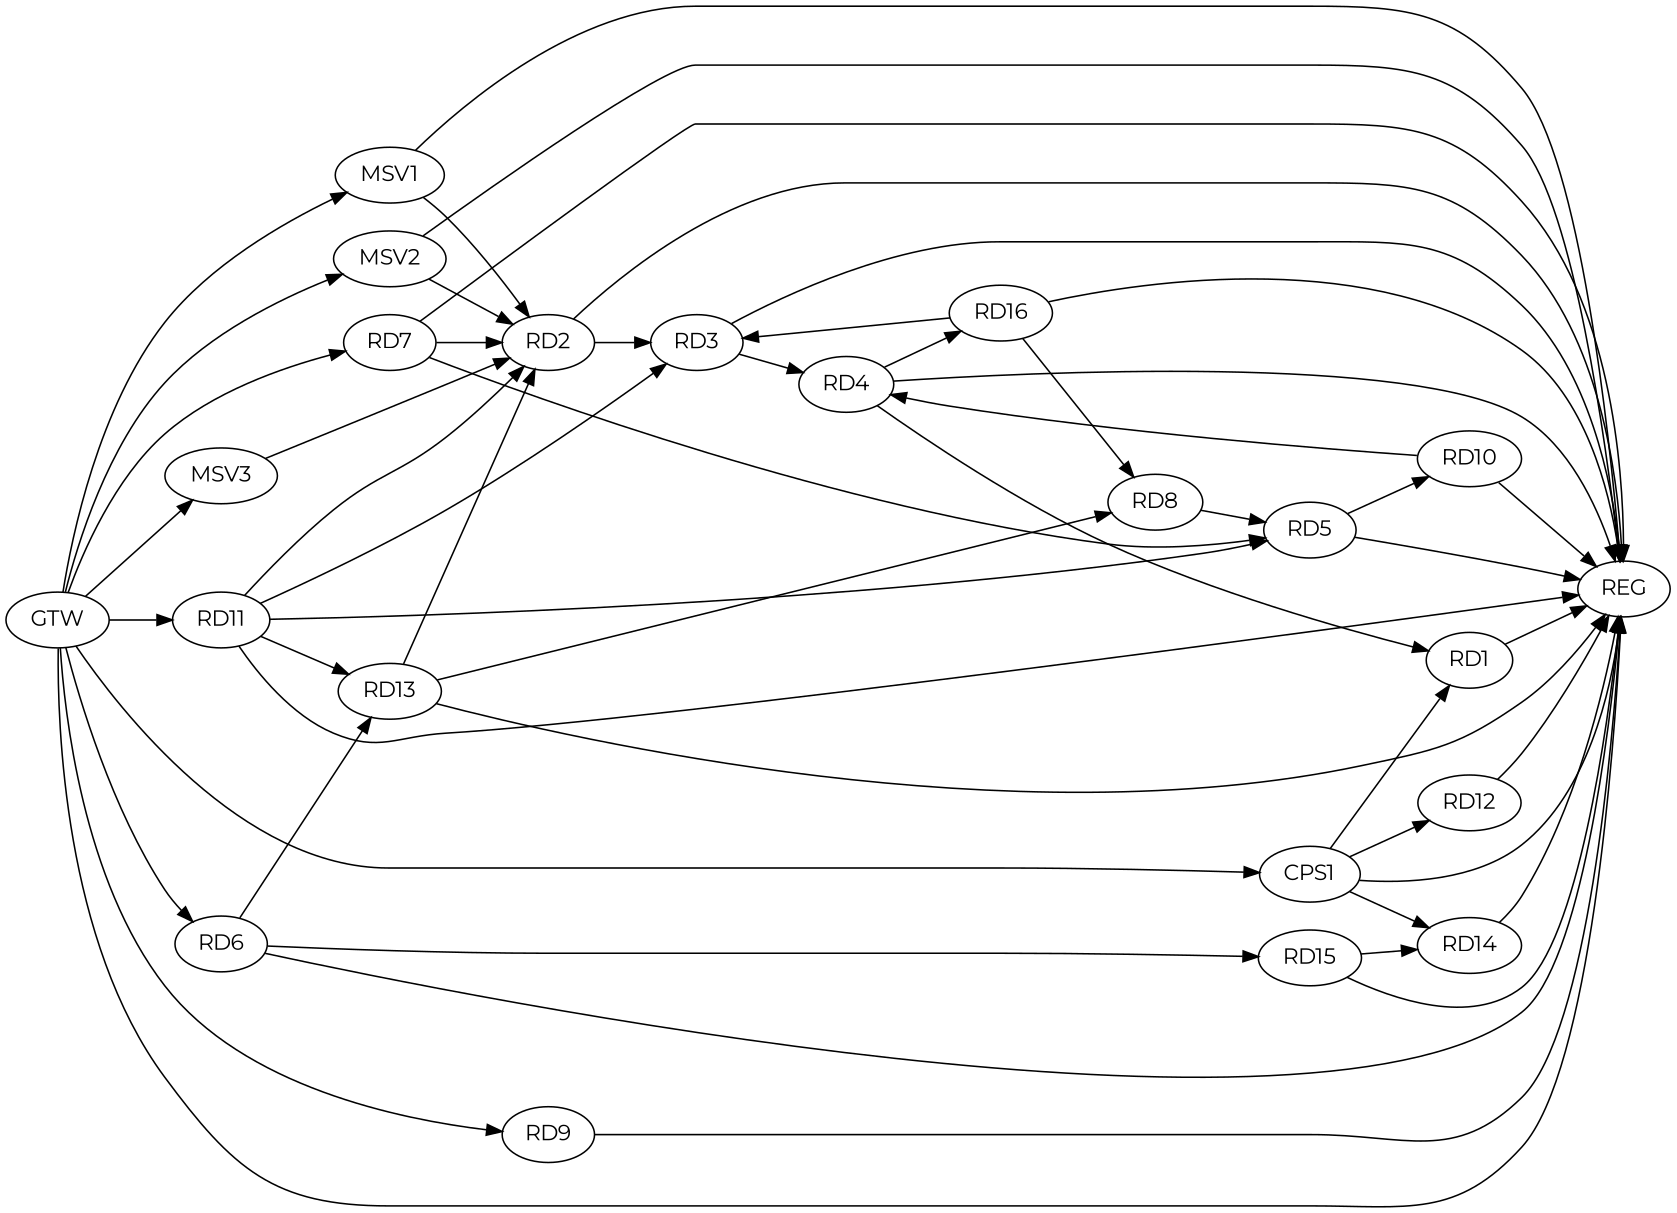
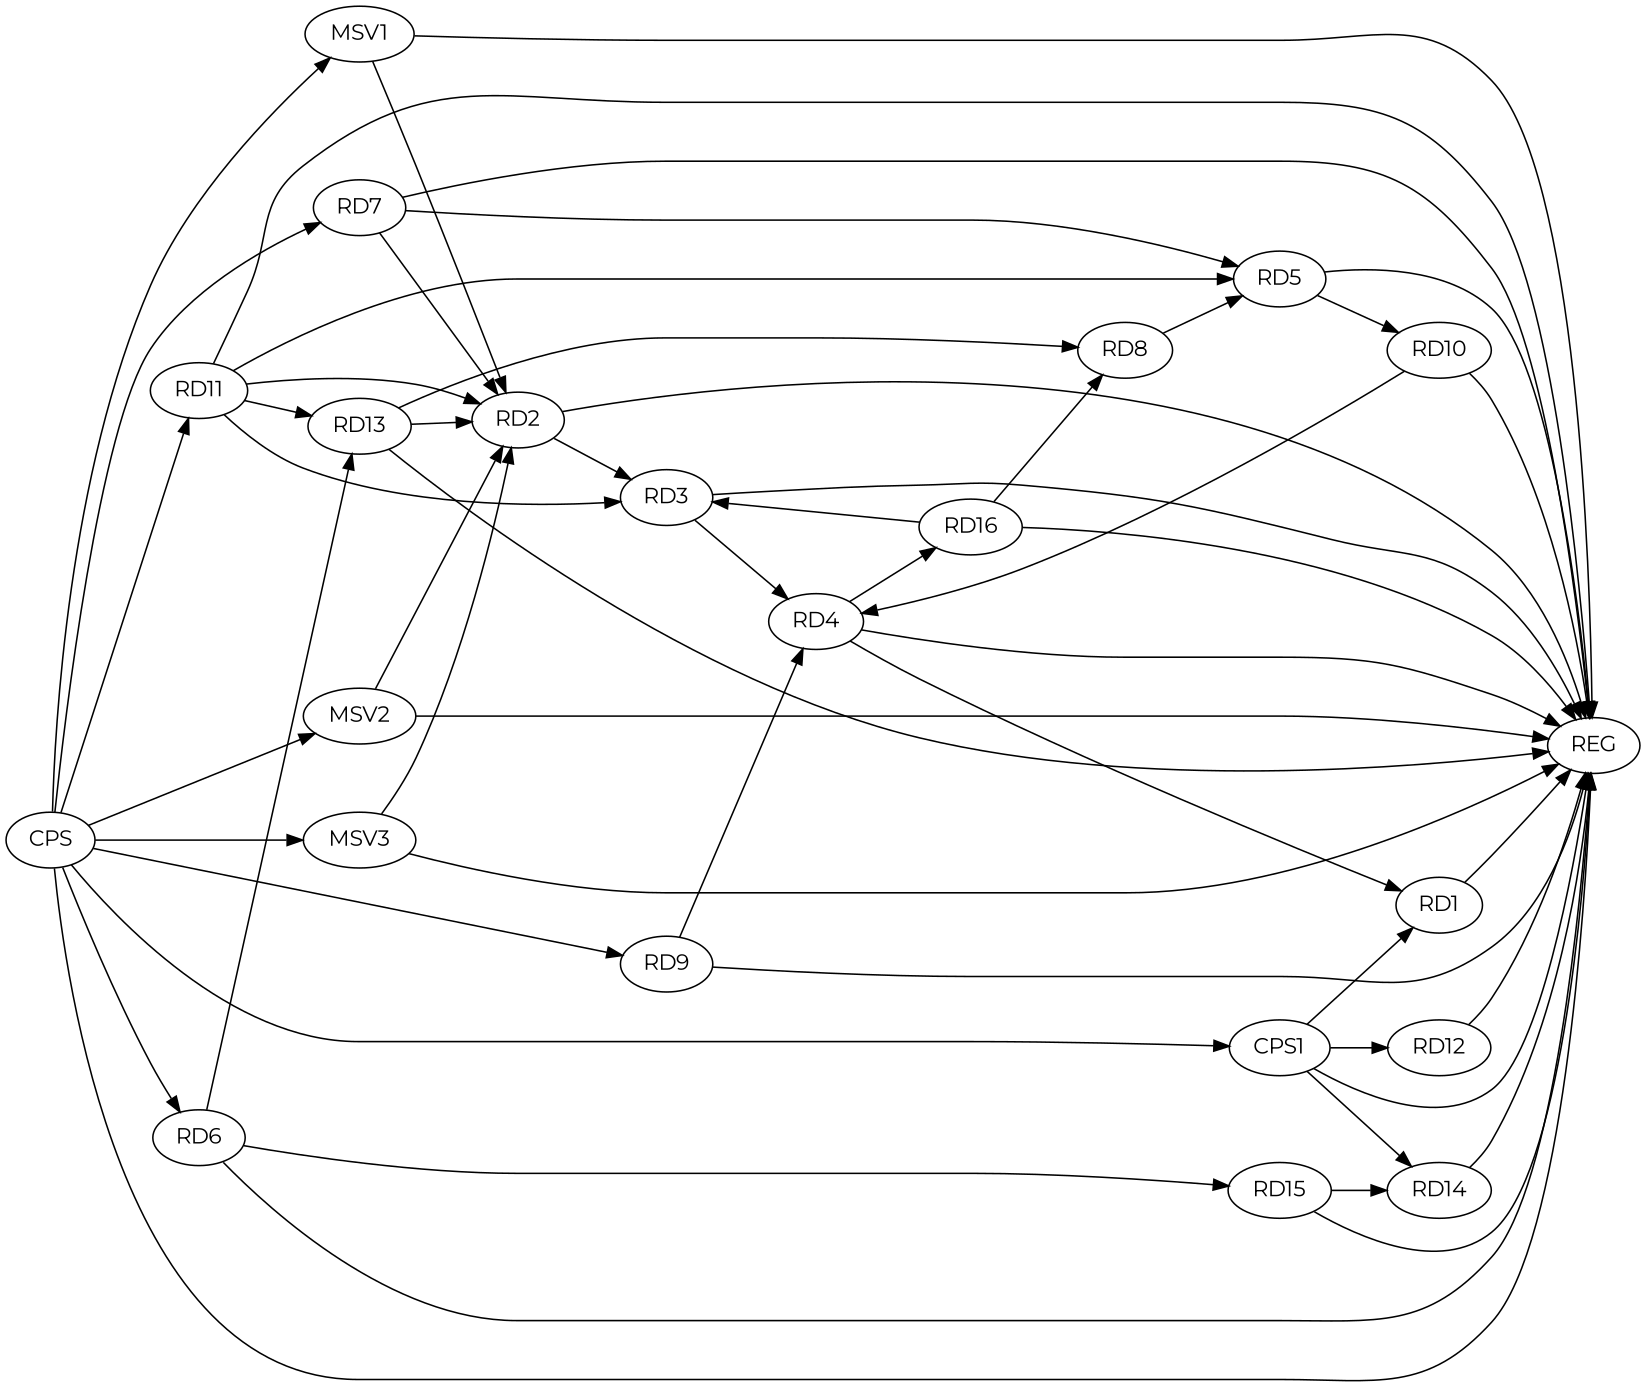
node "GTW": label "GTW" -> "CPS"
edge "RD9" -> "RD4": added
edge "MSV3" -> "REG": added
